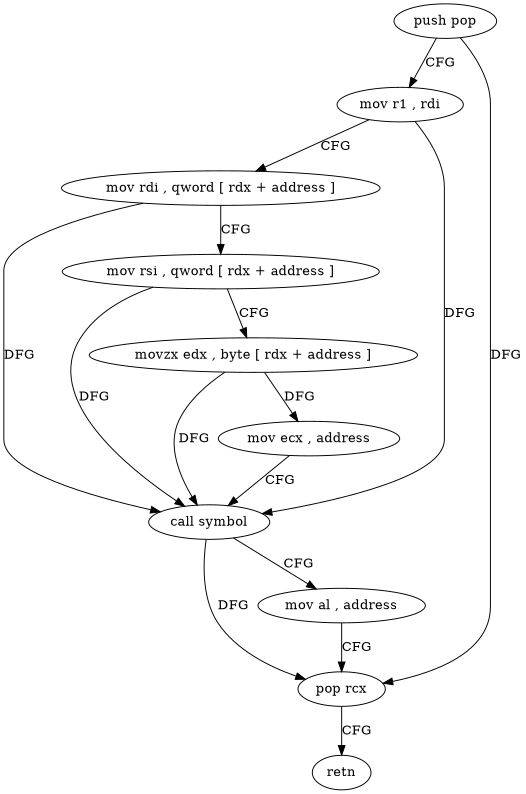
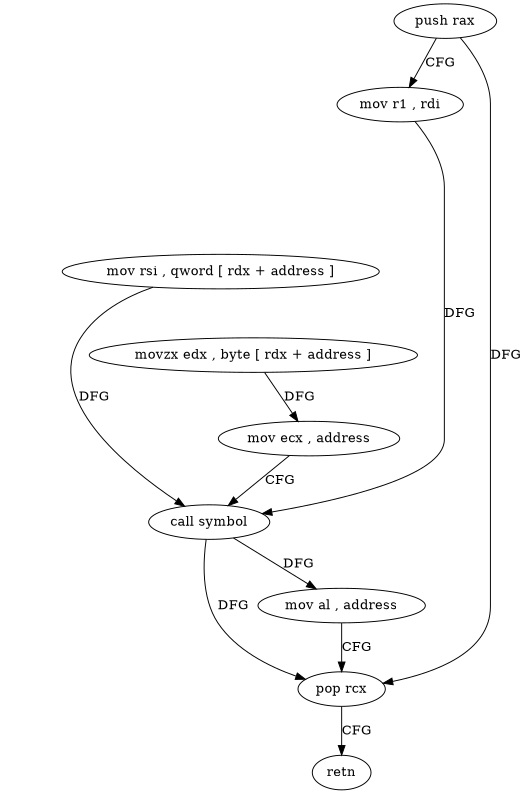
node "push pop": label "push pop" -> "push rax"
node "mov rdi , qword [ rdx + address ]": removed
edge "mov rsi , qword [ rdx + address ]" -> "movzx edx , byte [ rdx + address ]": removed, label "CFG"
edge "movzx edx , byte [ rdx + address ]" -> "call symbol": removed, label "DFG"
edge "call symbol" -> "mov al , address": label "CFG" -> "DFG"
